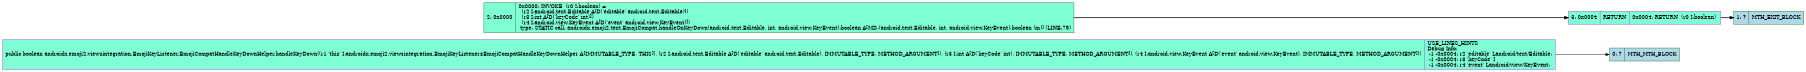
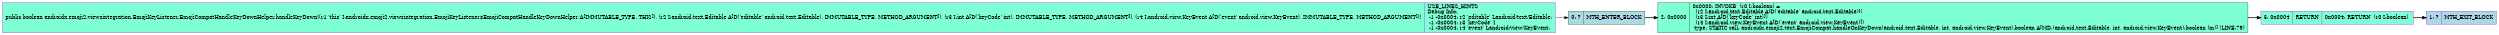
edge "0: ?" -> "2: 0x0000": added
node "1: ?": color darkgreen -> purple
node "0: ?": text "MTH_MTH_BLOCK" -> "MTH_ENTER_BLOCK"
